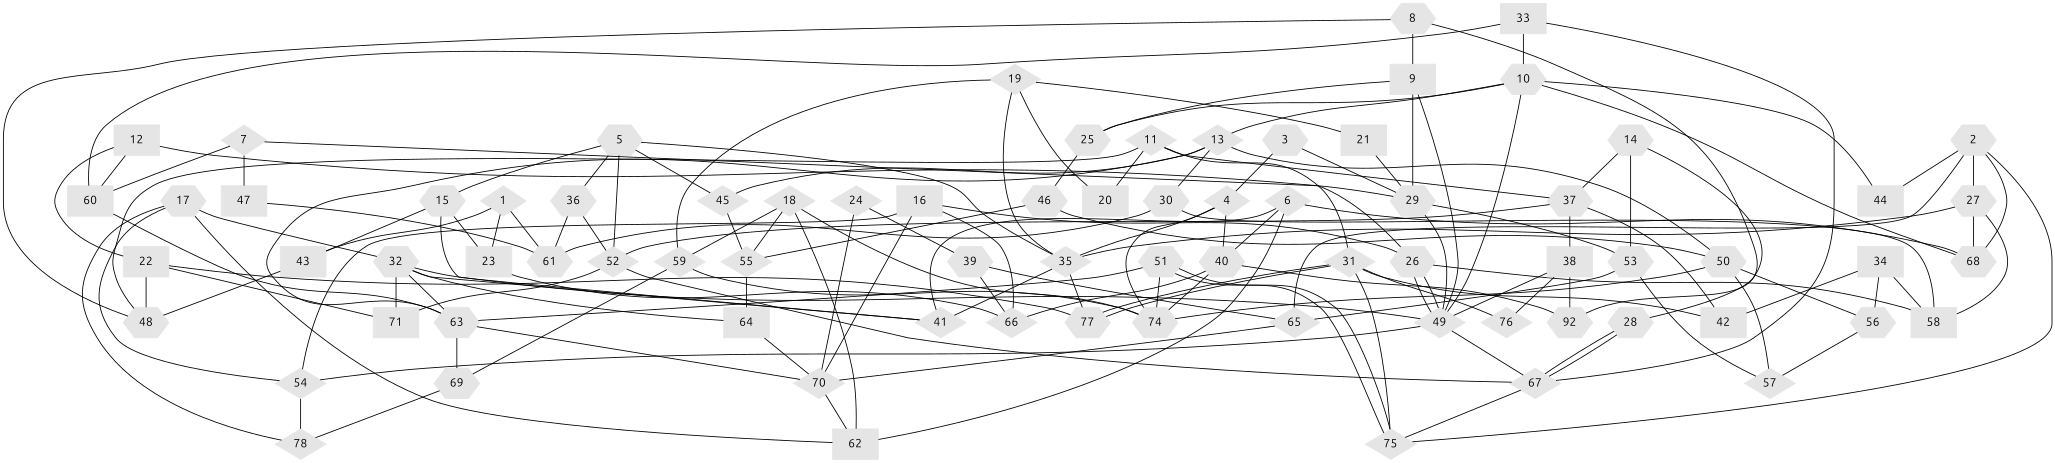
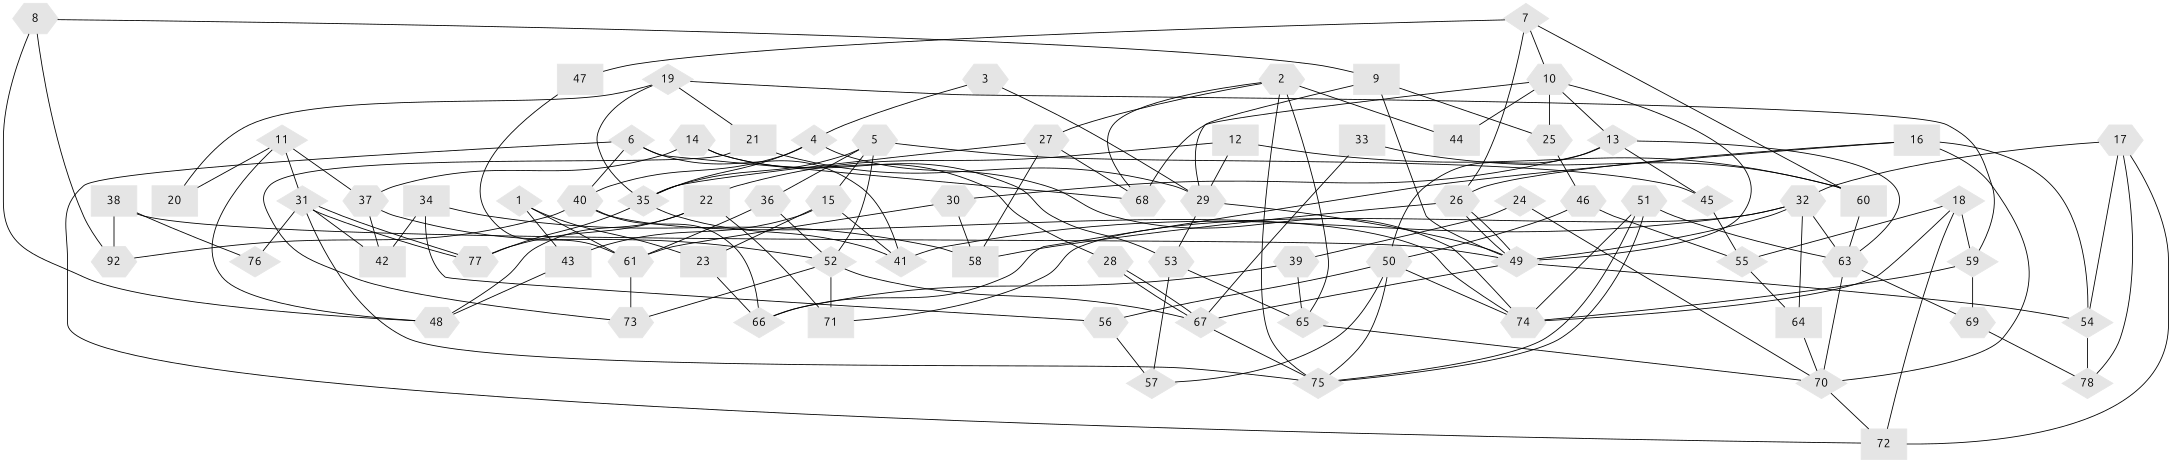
edge "33" -- "10": now "7" -- "10"
edge "37" -- "38": removed
node "73": added
edge "50" -- "75": added
node "62": label "62" -> "72"
